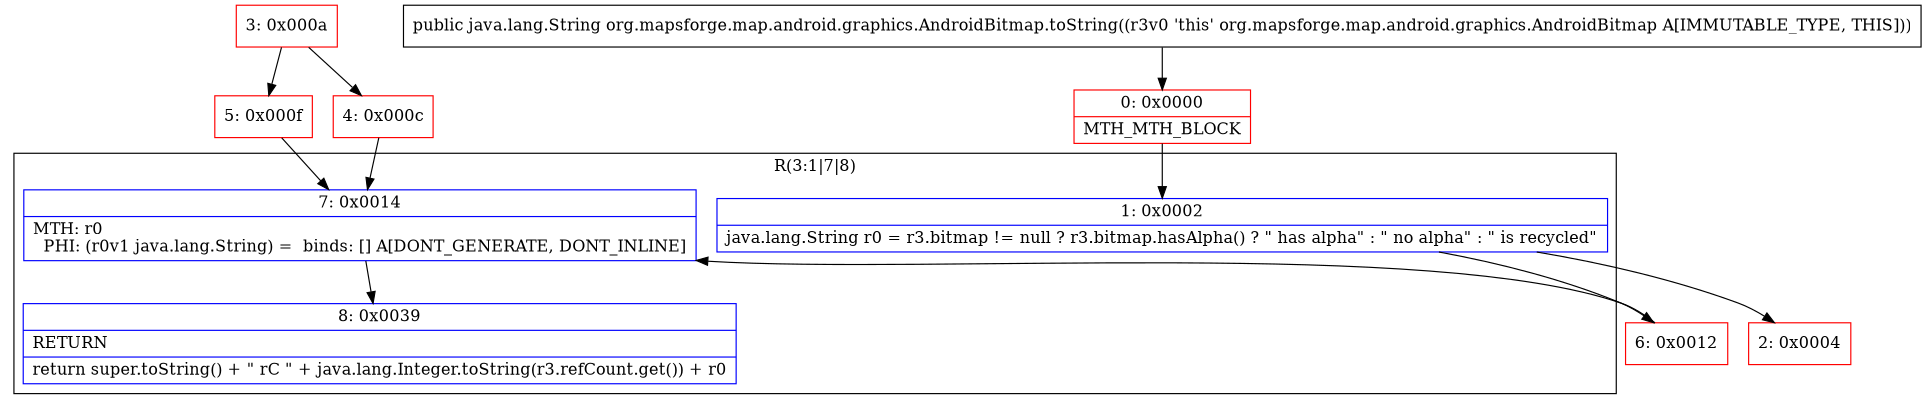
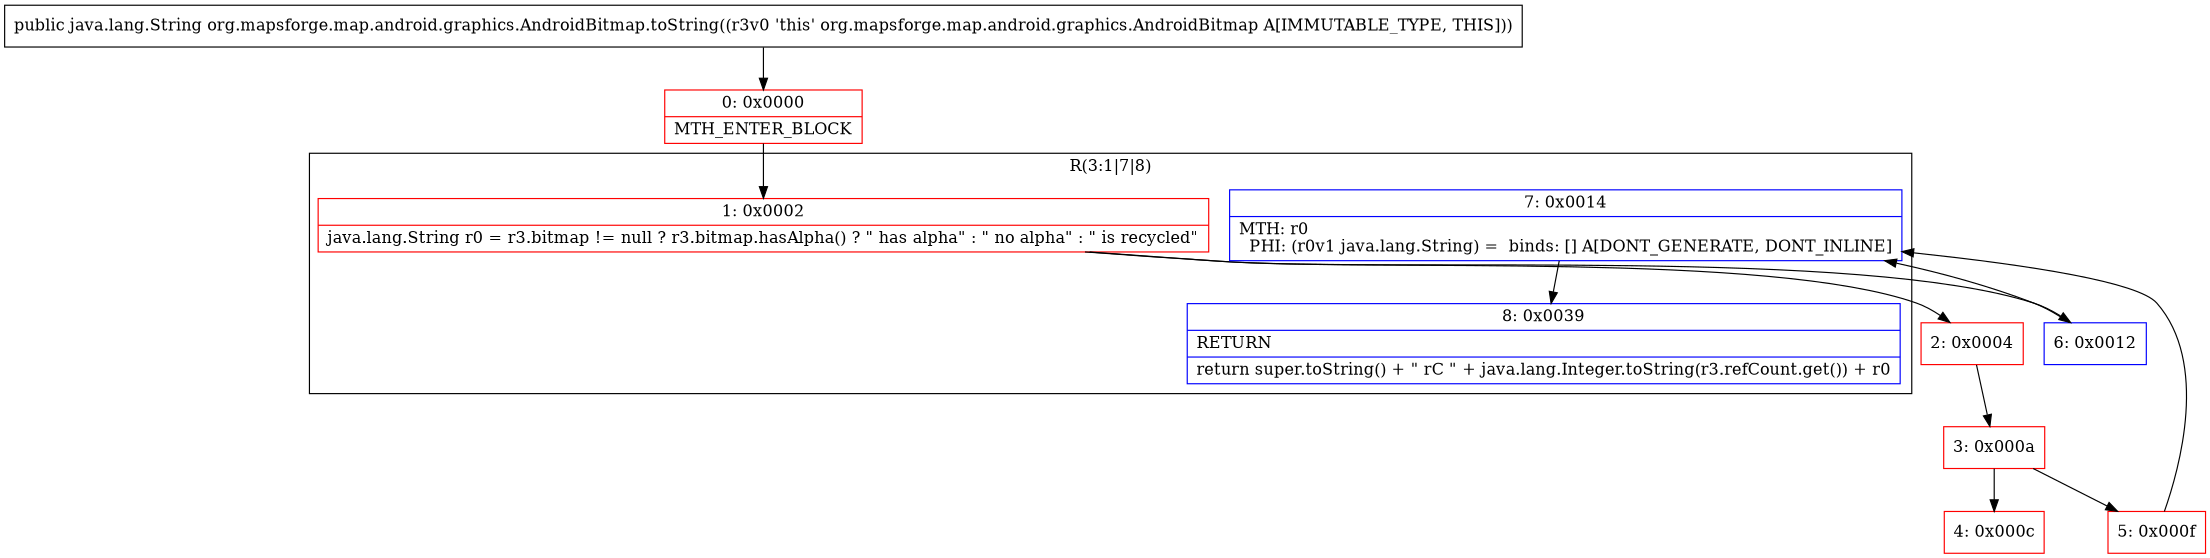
node "0: 0x0000": text "MTH_MTH_BLOCK" -> "MTH_ENTER_BLOCK"
edge "4: 0x000c" -> "7: 0x0014": removed
node "1: 0x0002": color blue -> red
node "6: 0x0012": color red -> blue
edge "2: 0x0004" -> "3: 0x000a": added
